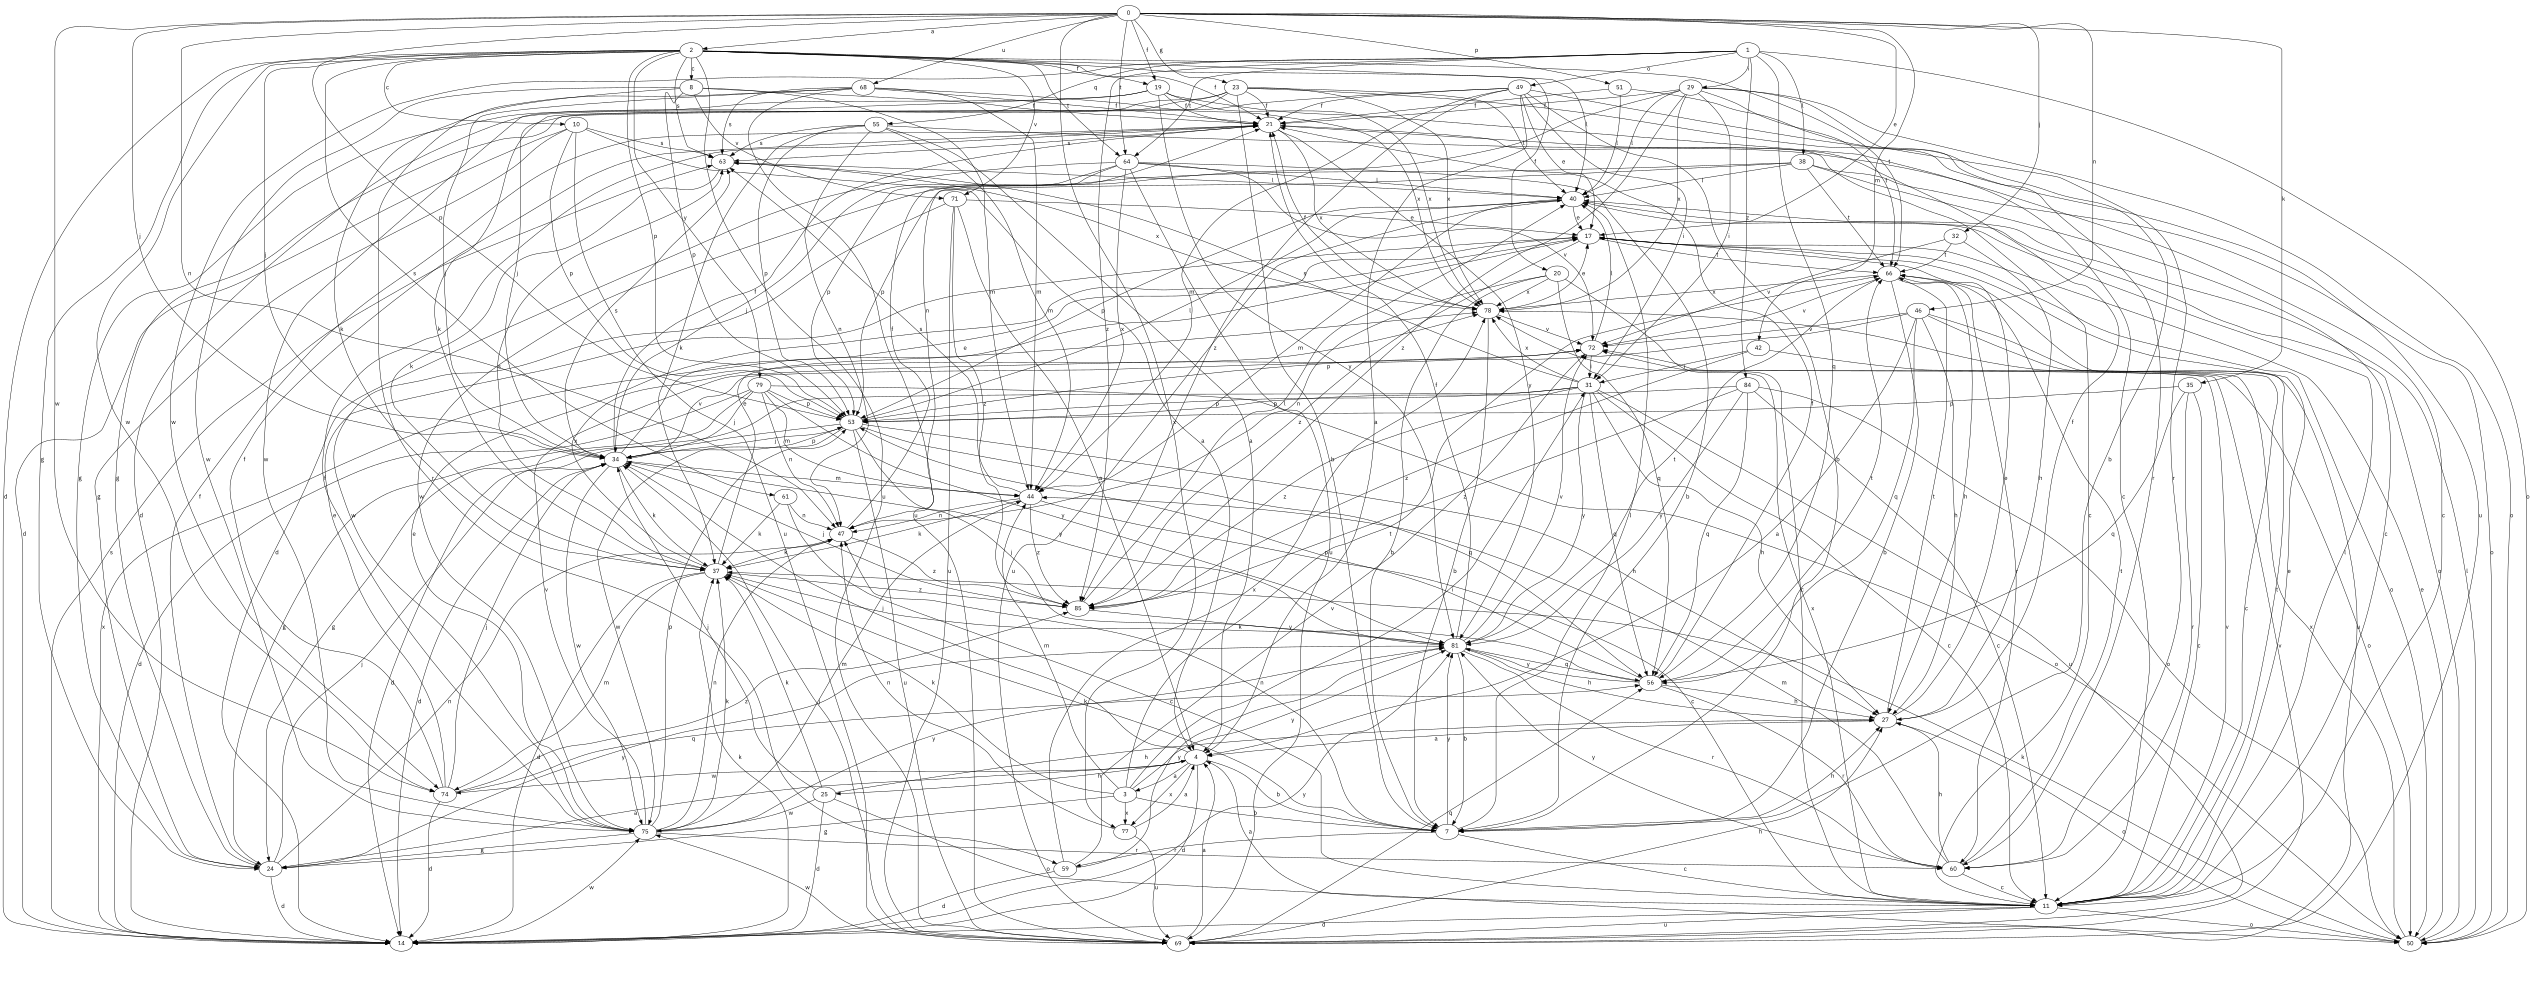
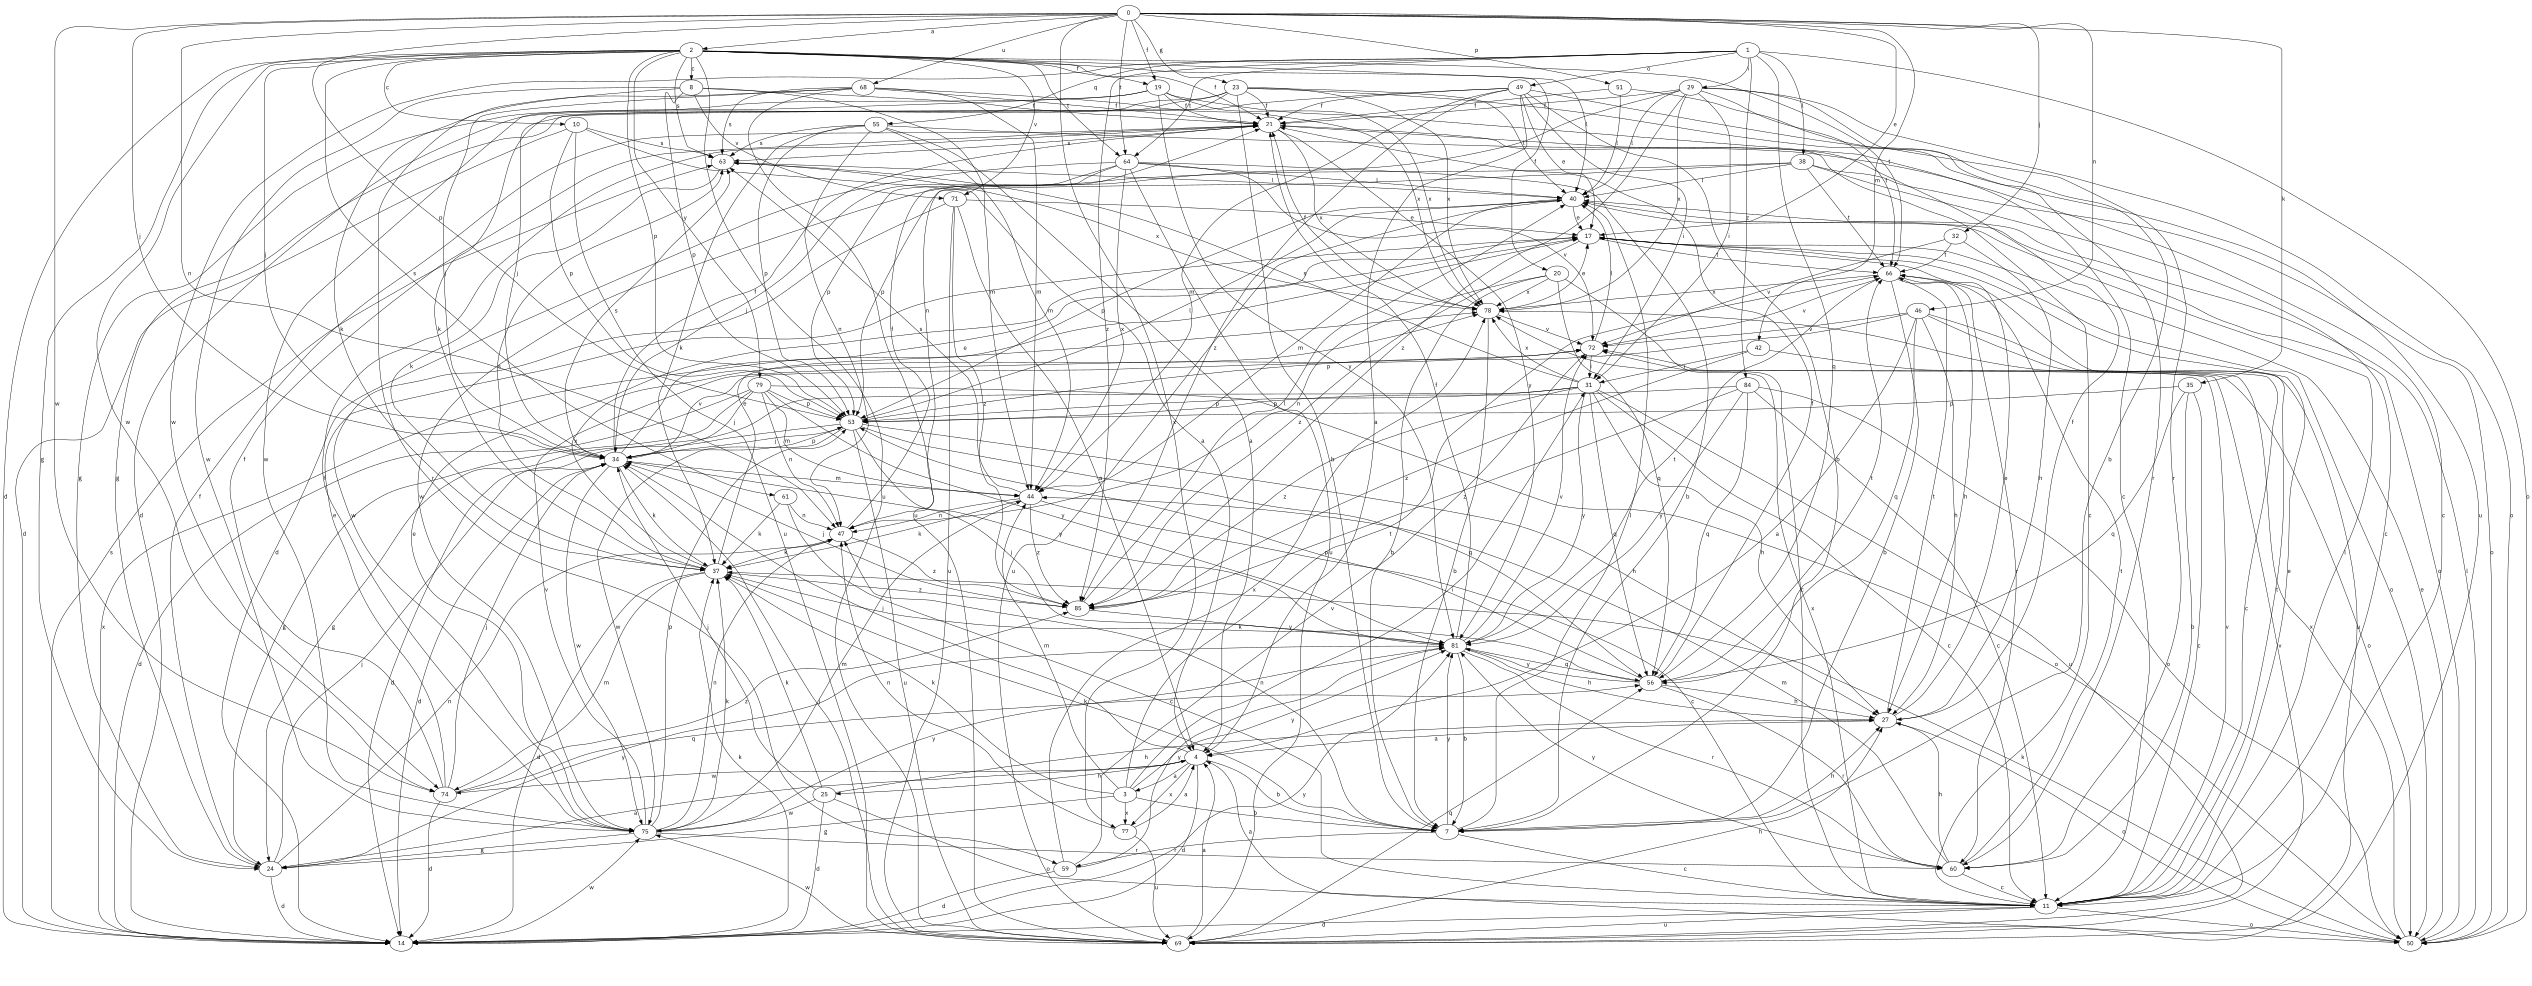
edge "10" -> "24": removed, label "g"
edge "35" -> "60": label "r" -> "b"
